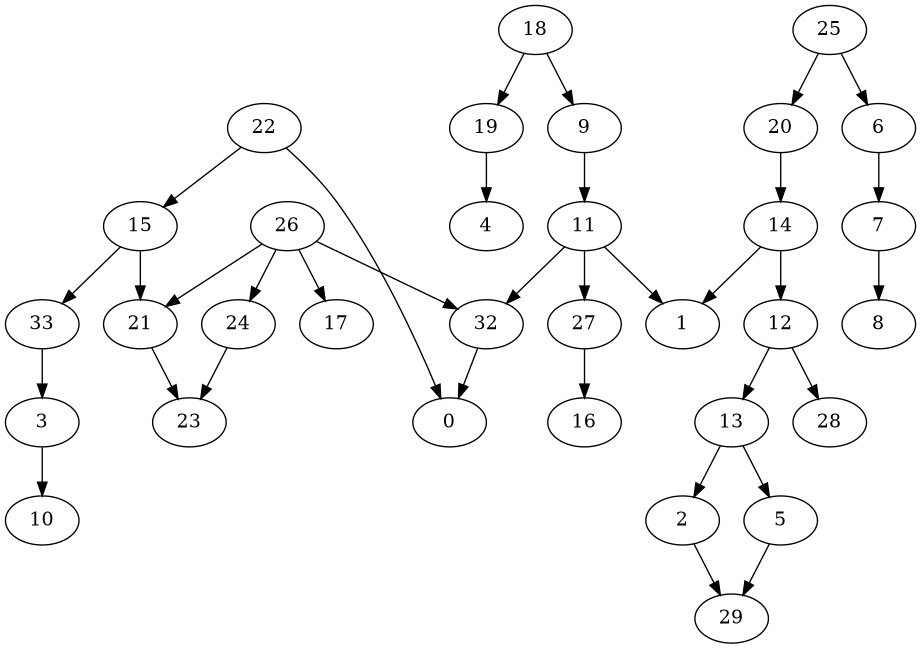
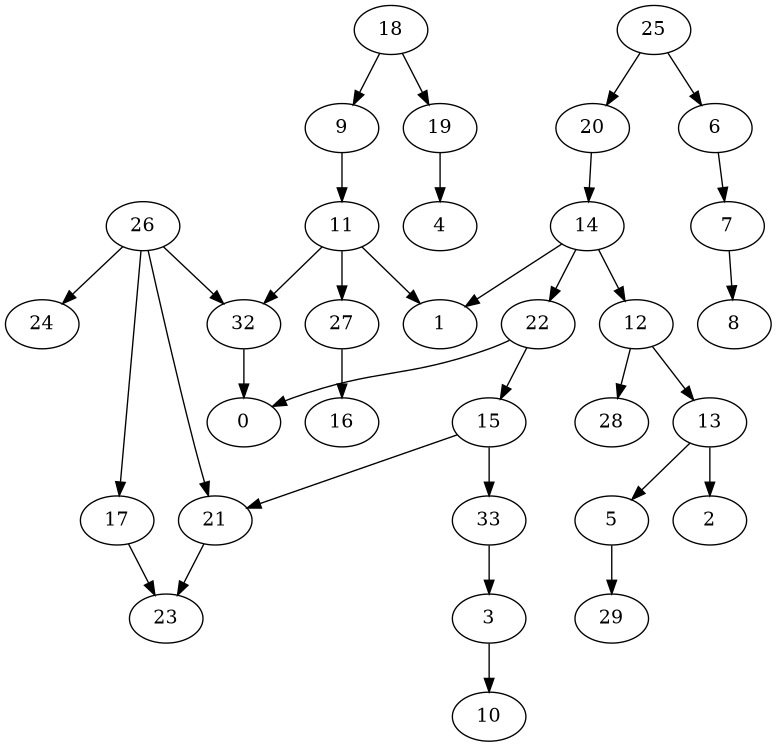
edge "14" -> "22": added
edge "24" -> "23": now "17" -> "23"
edge "2" -> "29": removed
